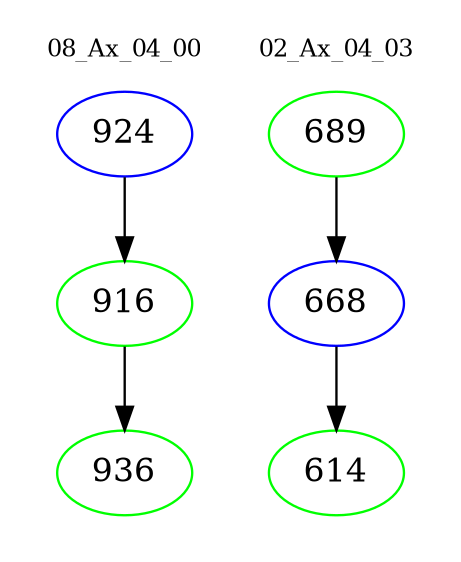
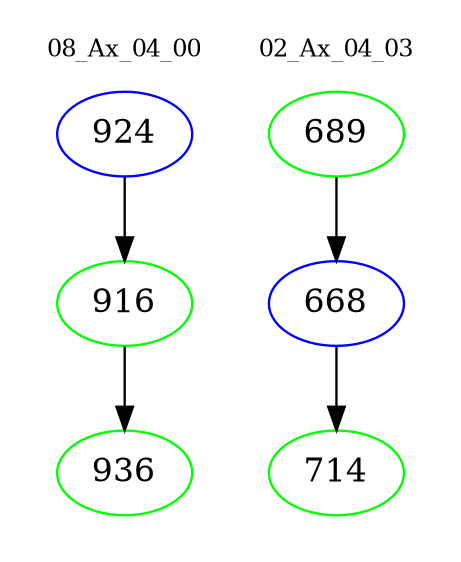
node "614": label "614" -> "714"
